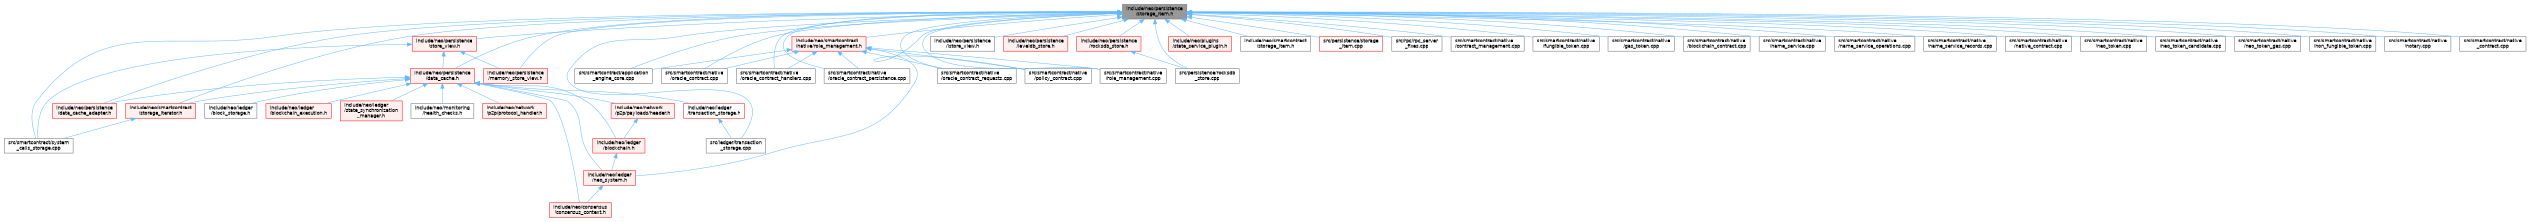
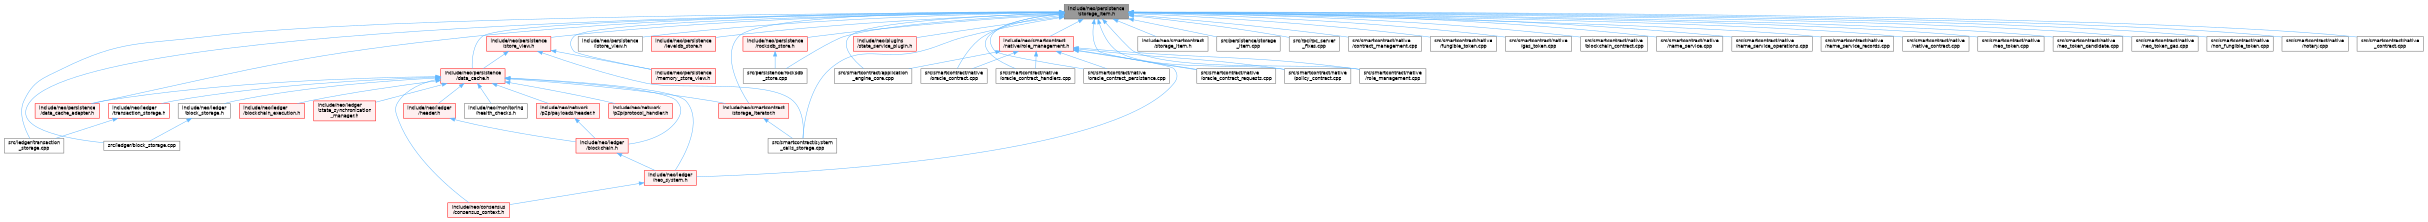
node "src/persistence/storage _item.cpp": color red -> grey40
node "include/neo/ledger /header.h": added
node "src/ledger/block_storage.cpp": added
